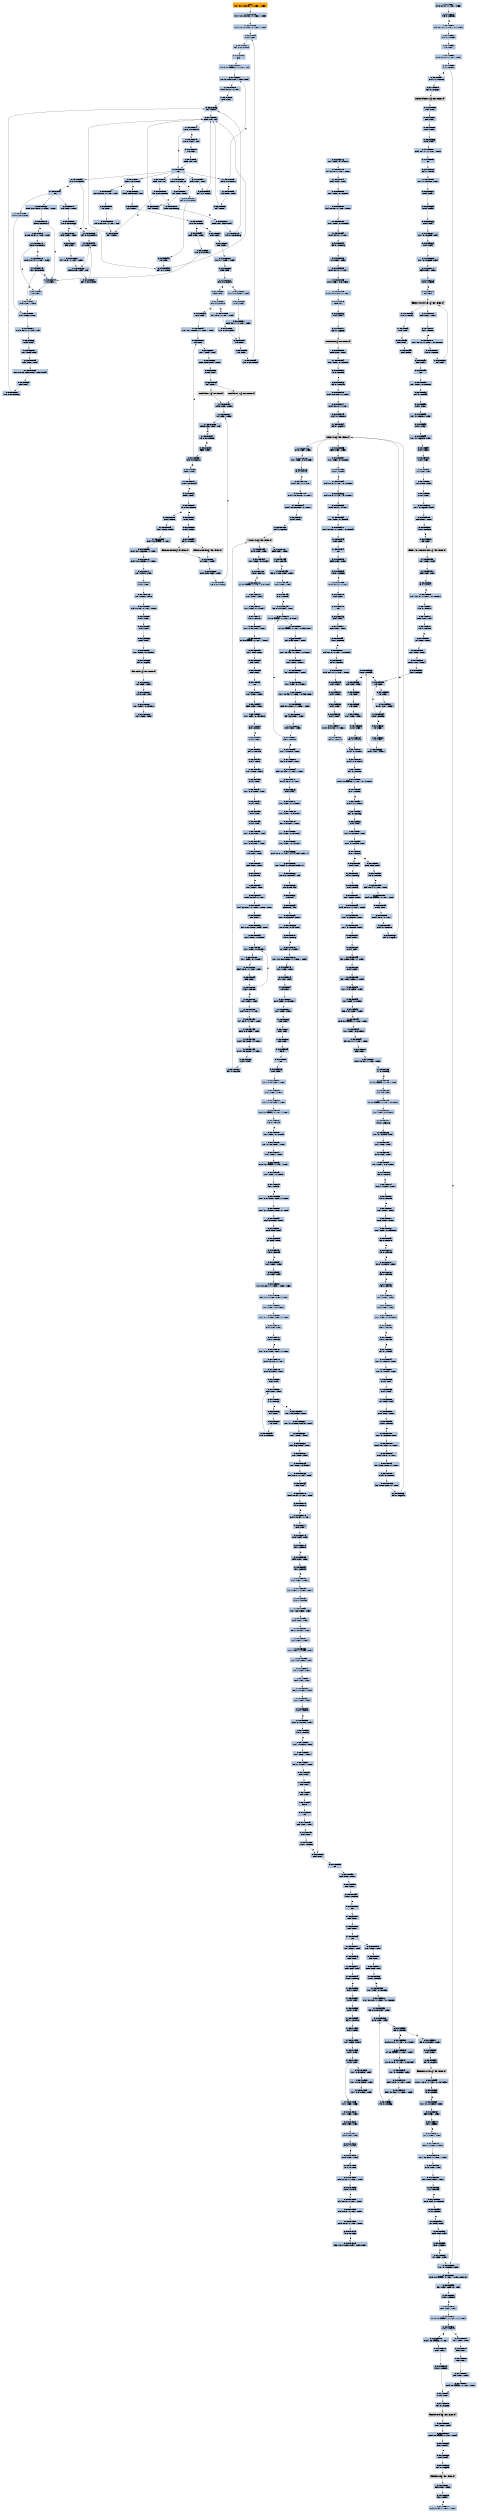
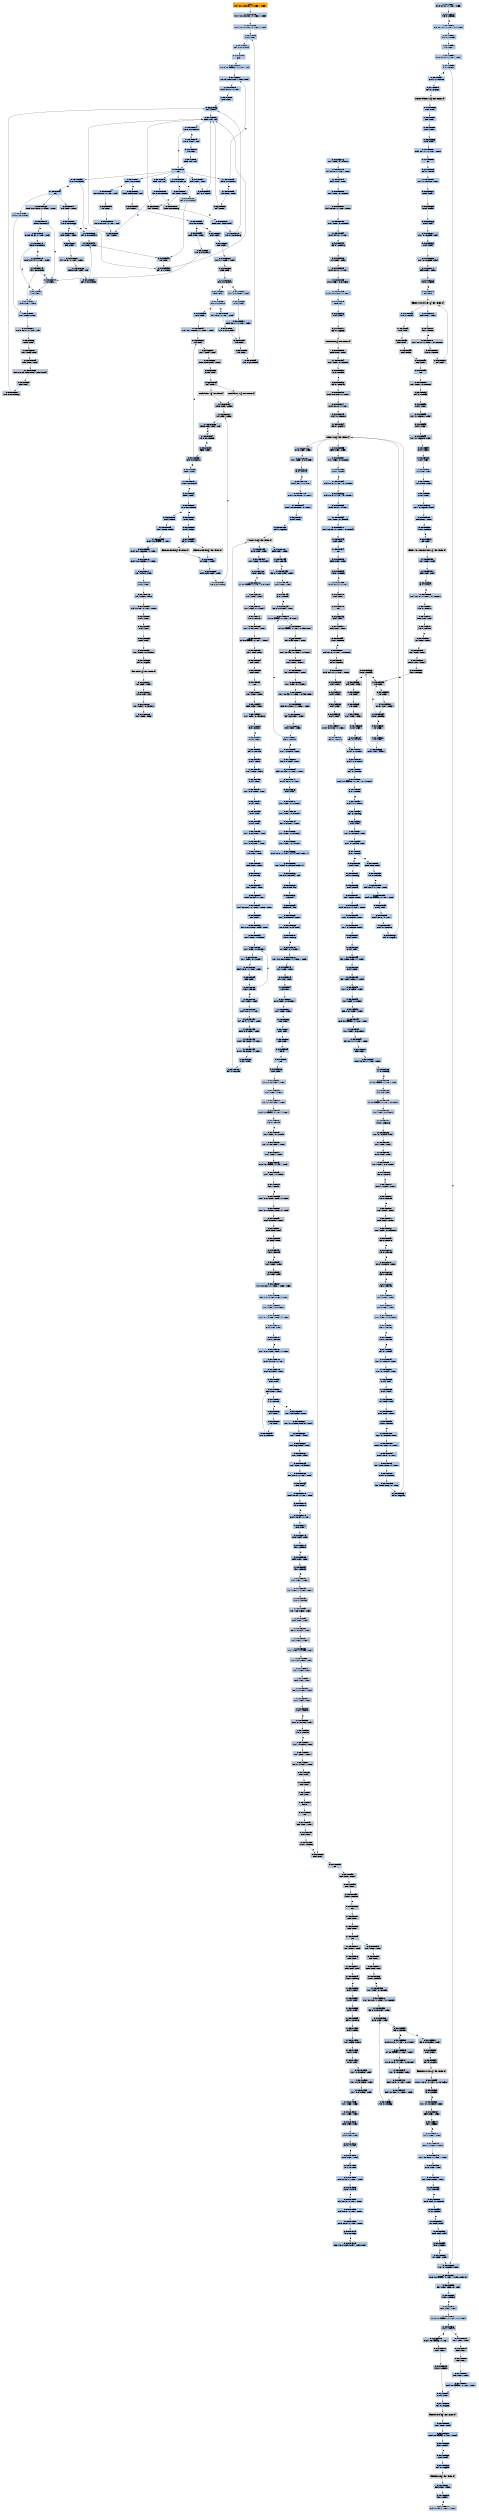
edge "0x0042c090 xorl %ecx, %ecx" -> "0x0042c068 lodsb %ds:(%esi), %al": now "0x0042c090 xorl %ecx, %ecx" -> "0x0042c092 incl %ecx"
edge "0x00404d14 pushl %esi" -> "0x00404d1e movl %ecx, %eax": now "0x00404d1b movl 0x8(%ebp), %edi" -> "0x00404d1e movl %ecx, %eax"
